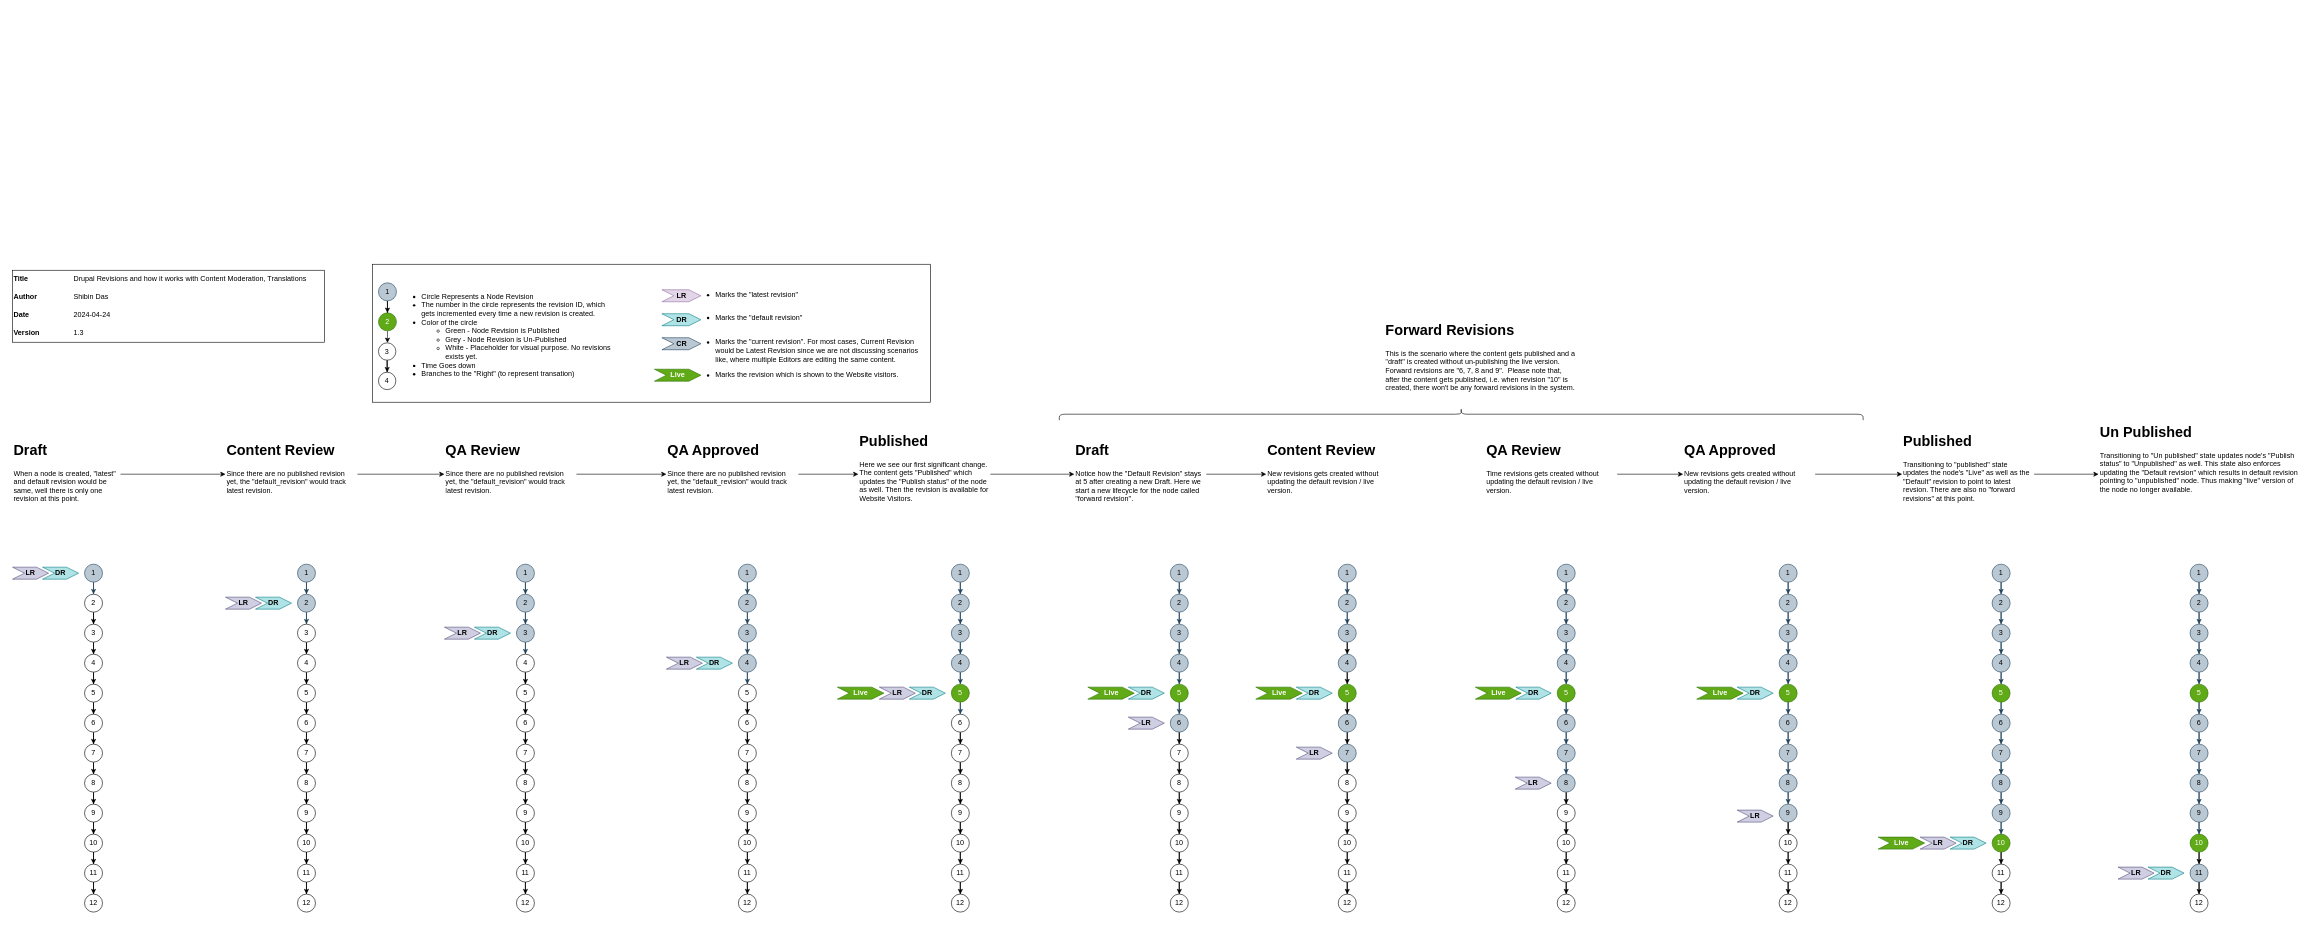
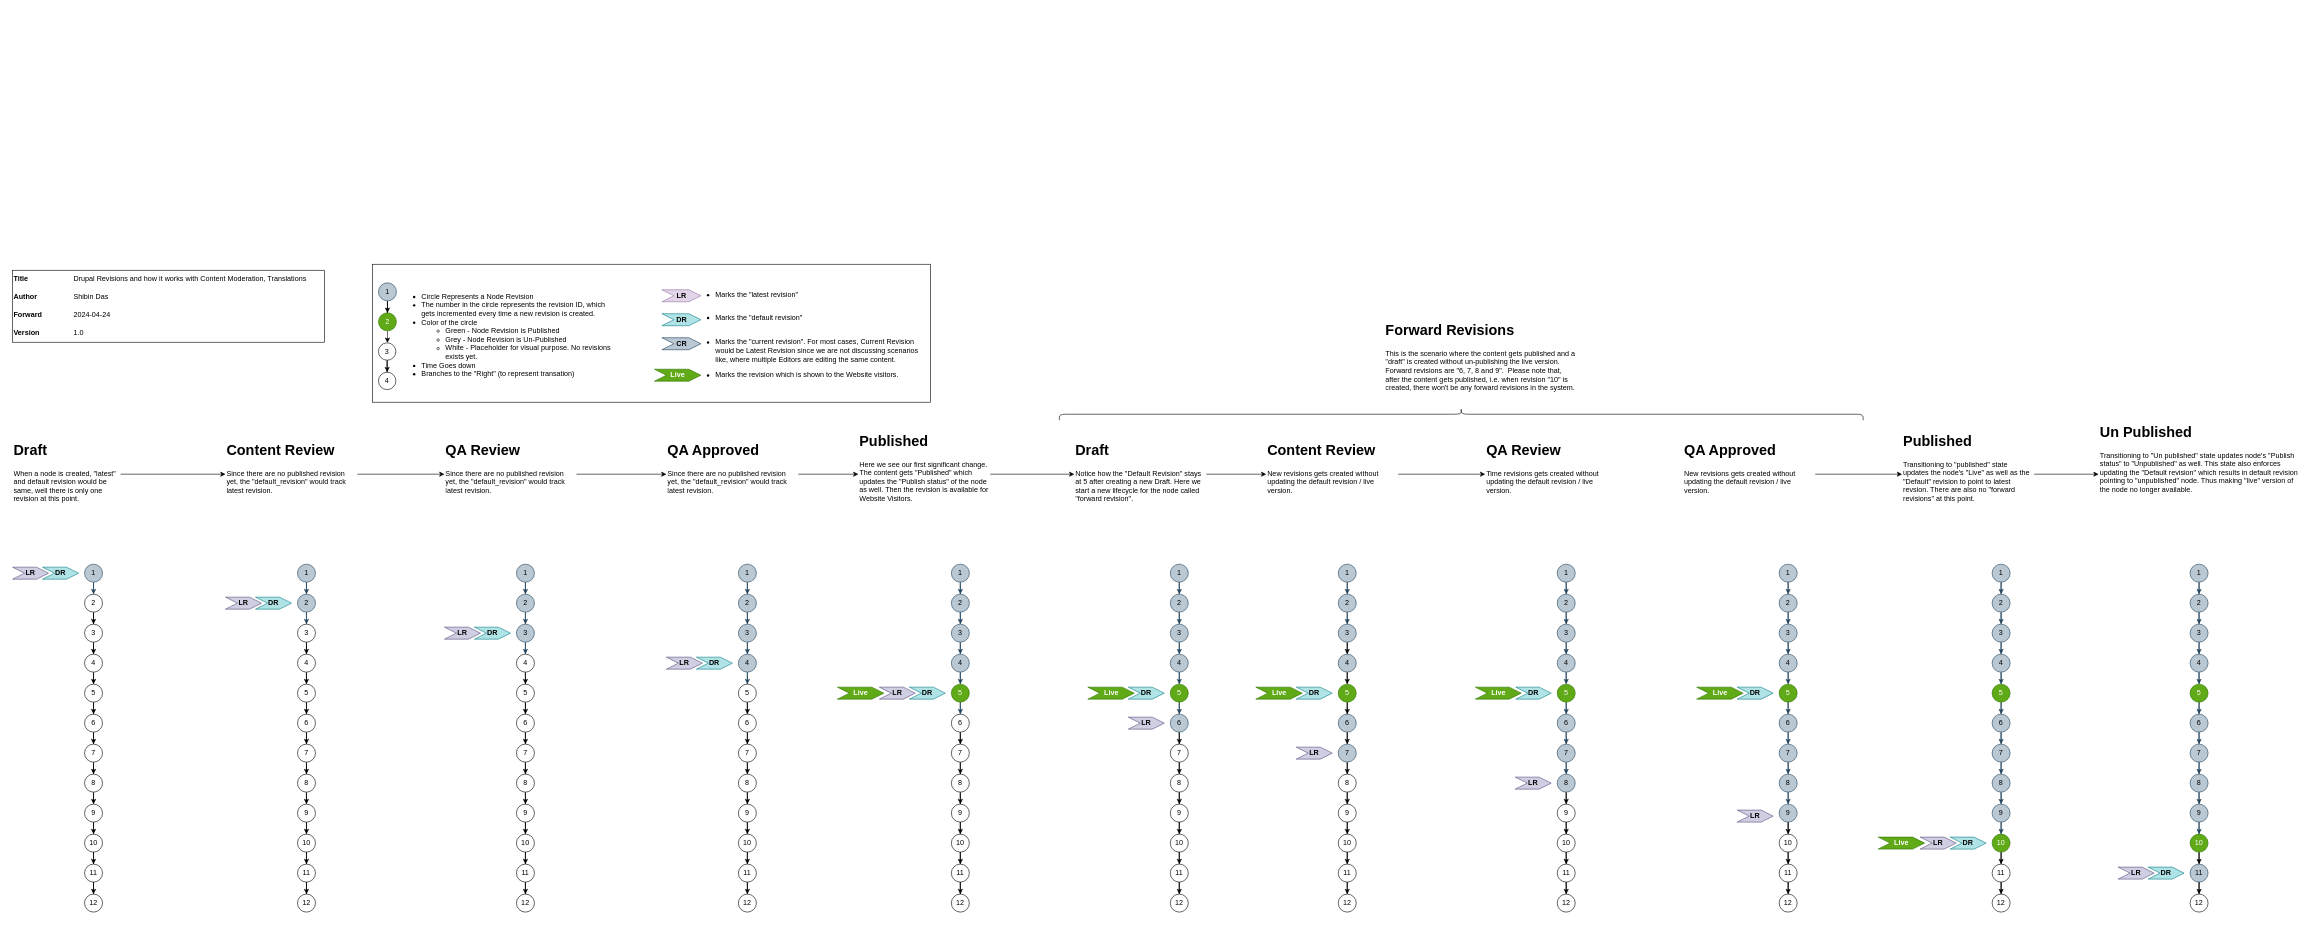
node "Date": label "Date" -> "Forward"
node "1.3": label "1.3" -> "1.0"
edge "Content ReviewNew revisions gets created without updating the default revision / live version." -> "QA ReviewTime revisions gets created without updating the default revision / live version.": added
edge "QA ReviewTime revisions gets created without updating the default revision / live version." -> "QA ApprovedNew revisions gets created without updating the default revision / live version.": removed
